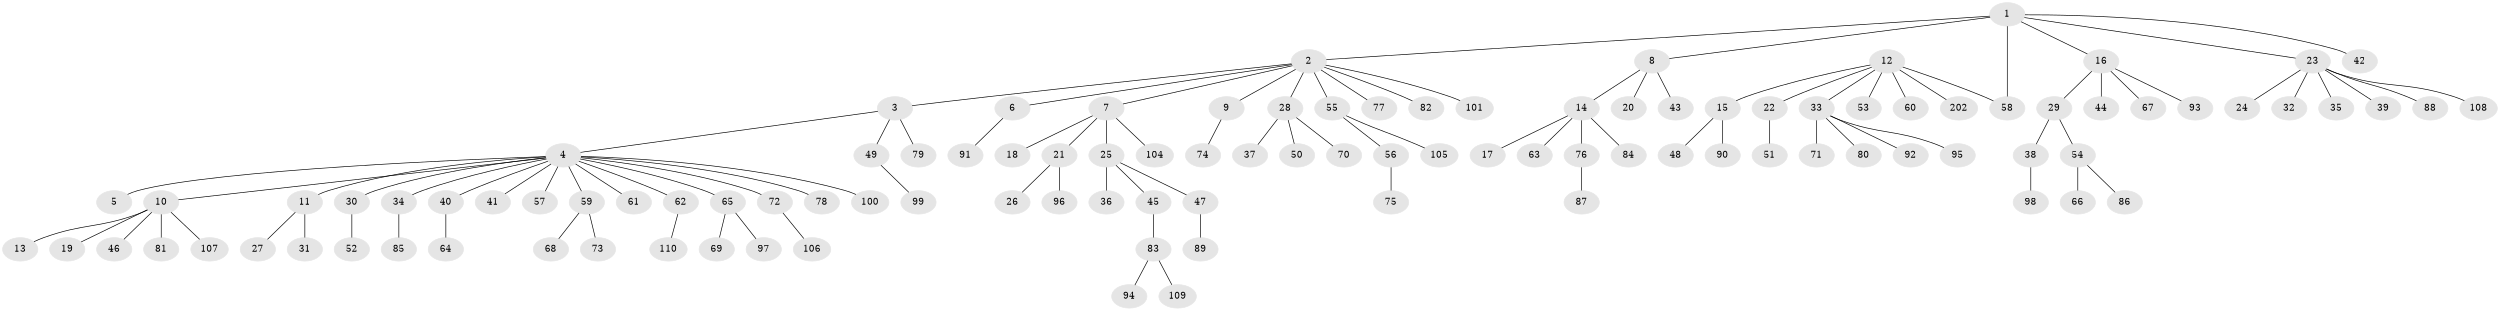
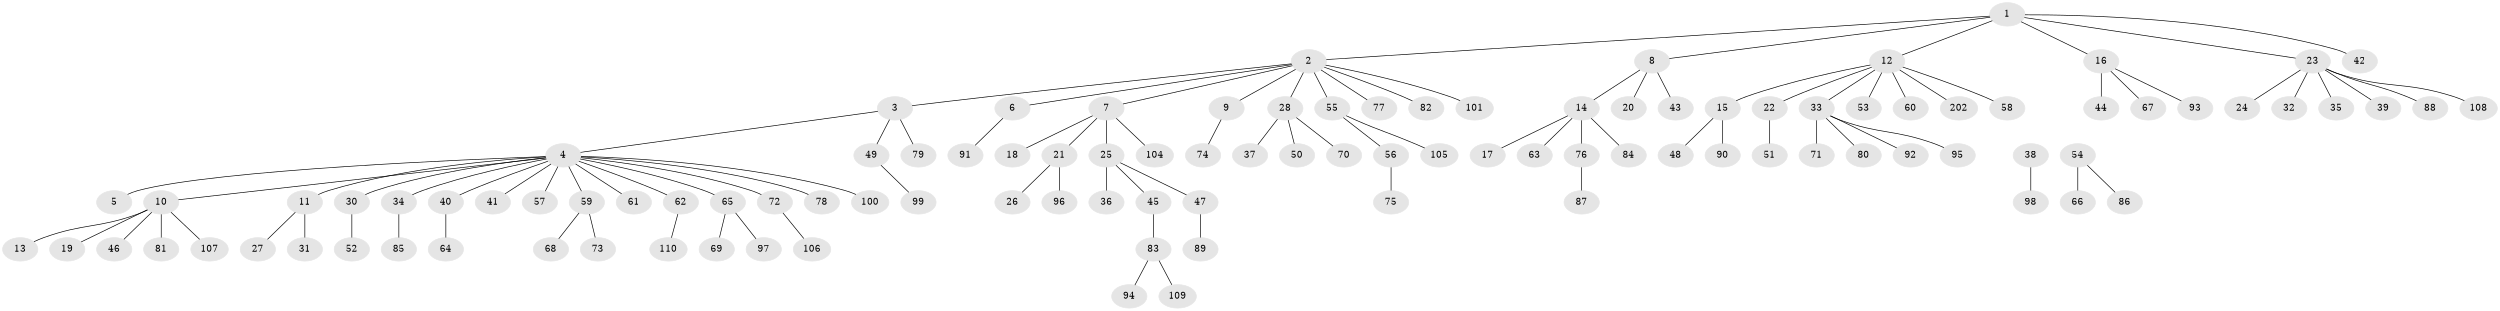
edge "1" -- "58": now "1" -- "12"
node "29": removed
